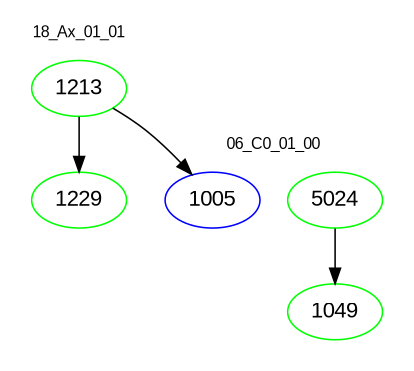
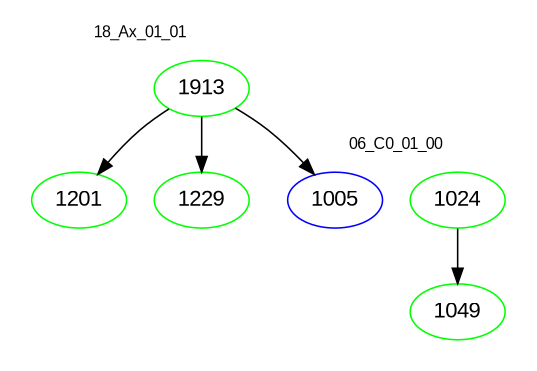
node "1213": label "1213" -> "1913"
node "1201": added
node "5024": label "5024" -> "1024"
